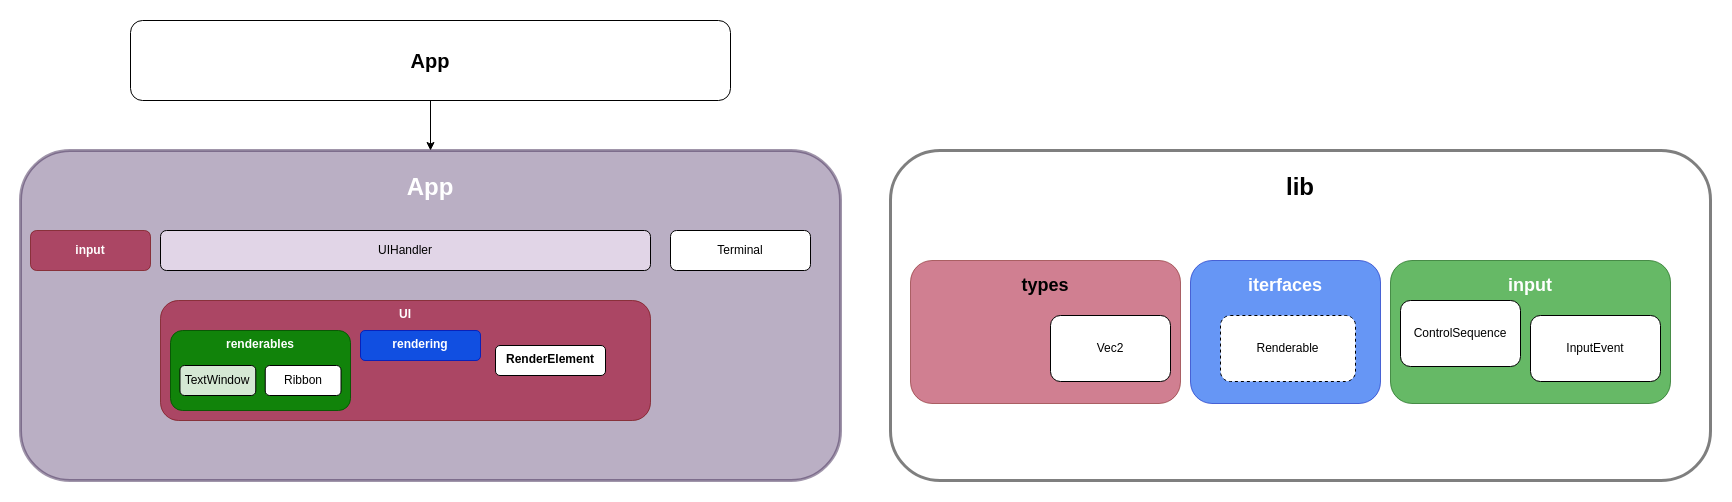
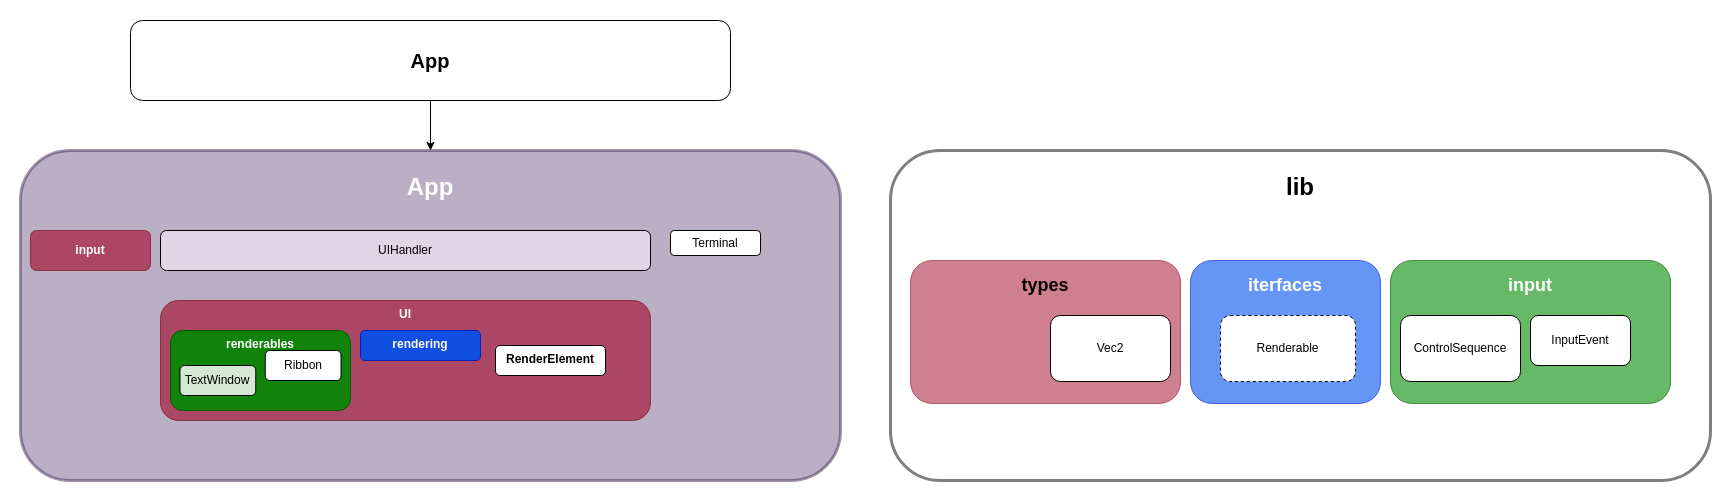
node "Terminal": size 140x40 -> 90x25
node "ControlSequence": moved (1461, 334) -> (1461, 349)
node "InputEvent": size 130x66 -> 100x50
node "Ribbon": moved (303, 381) -> (303, 366)
